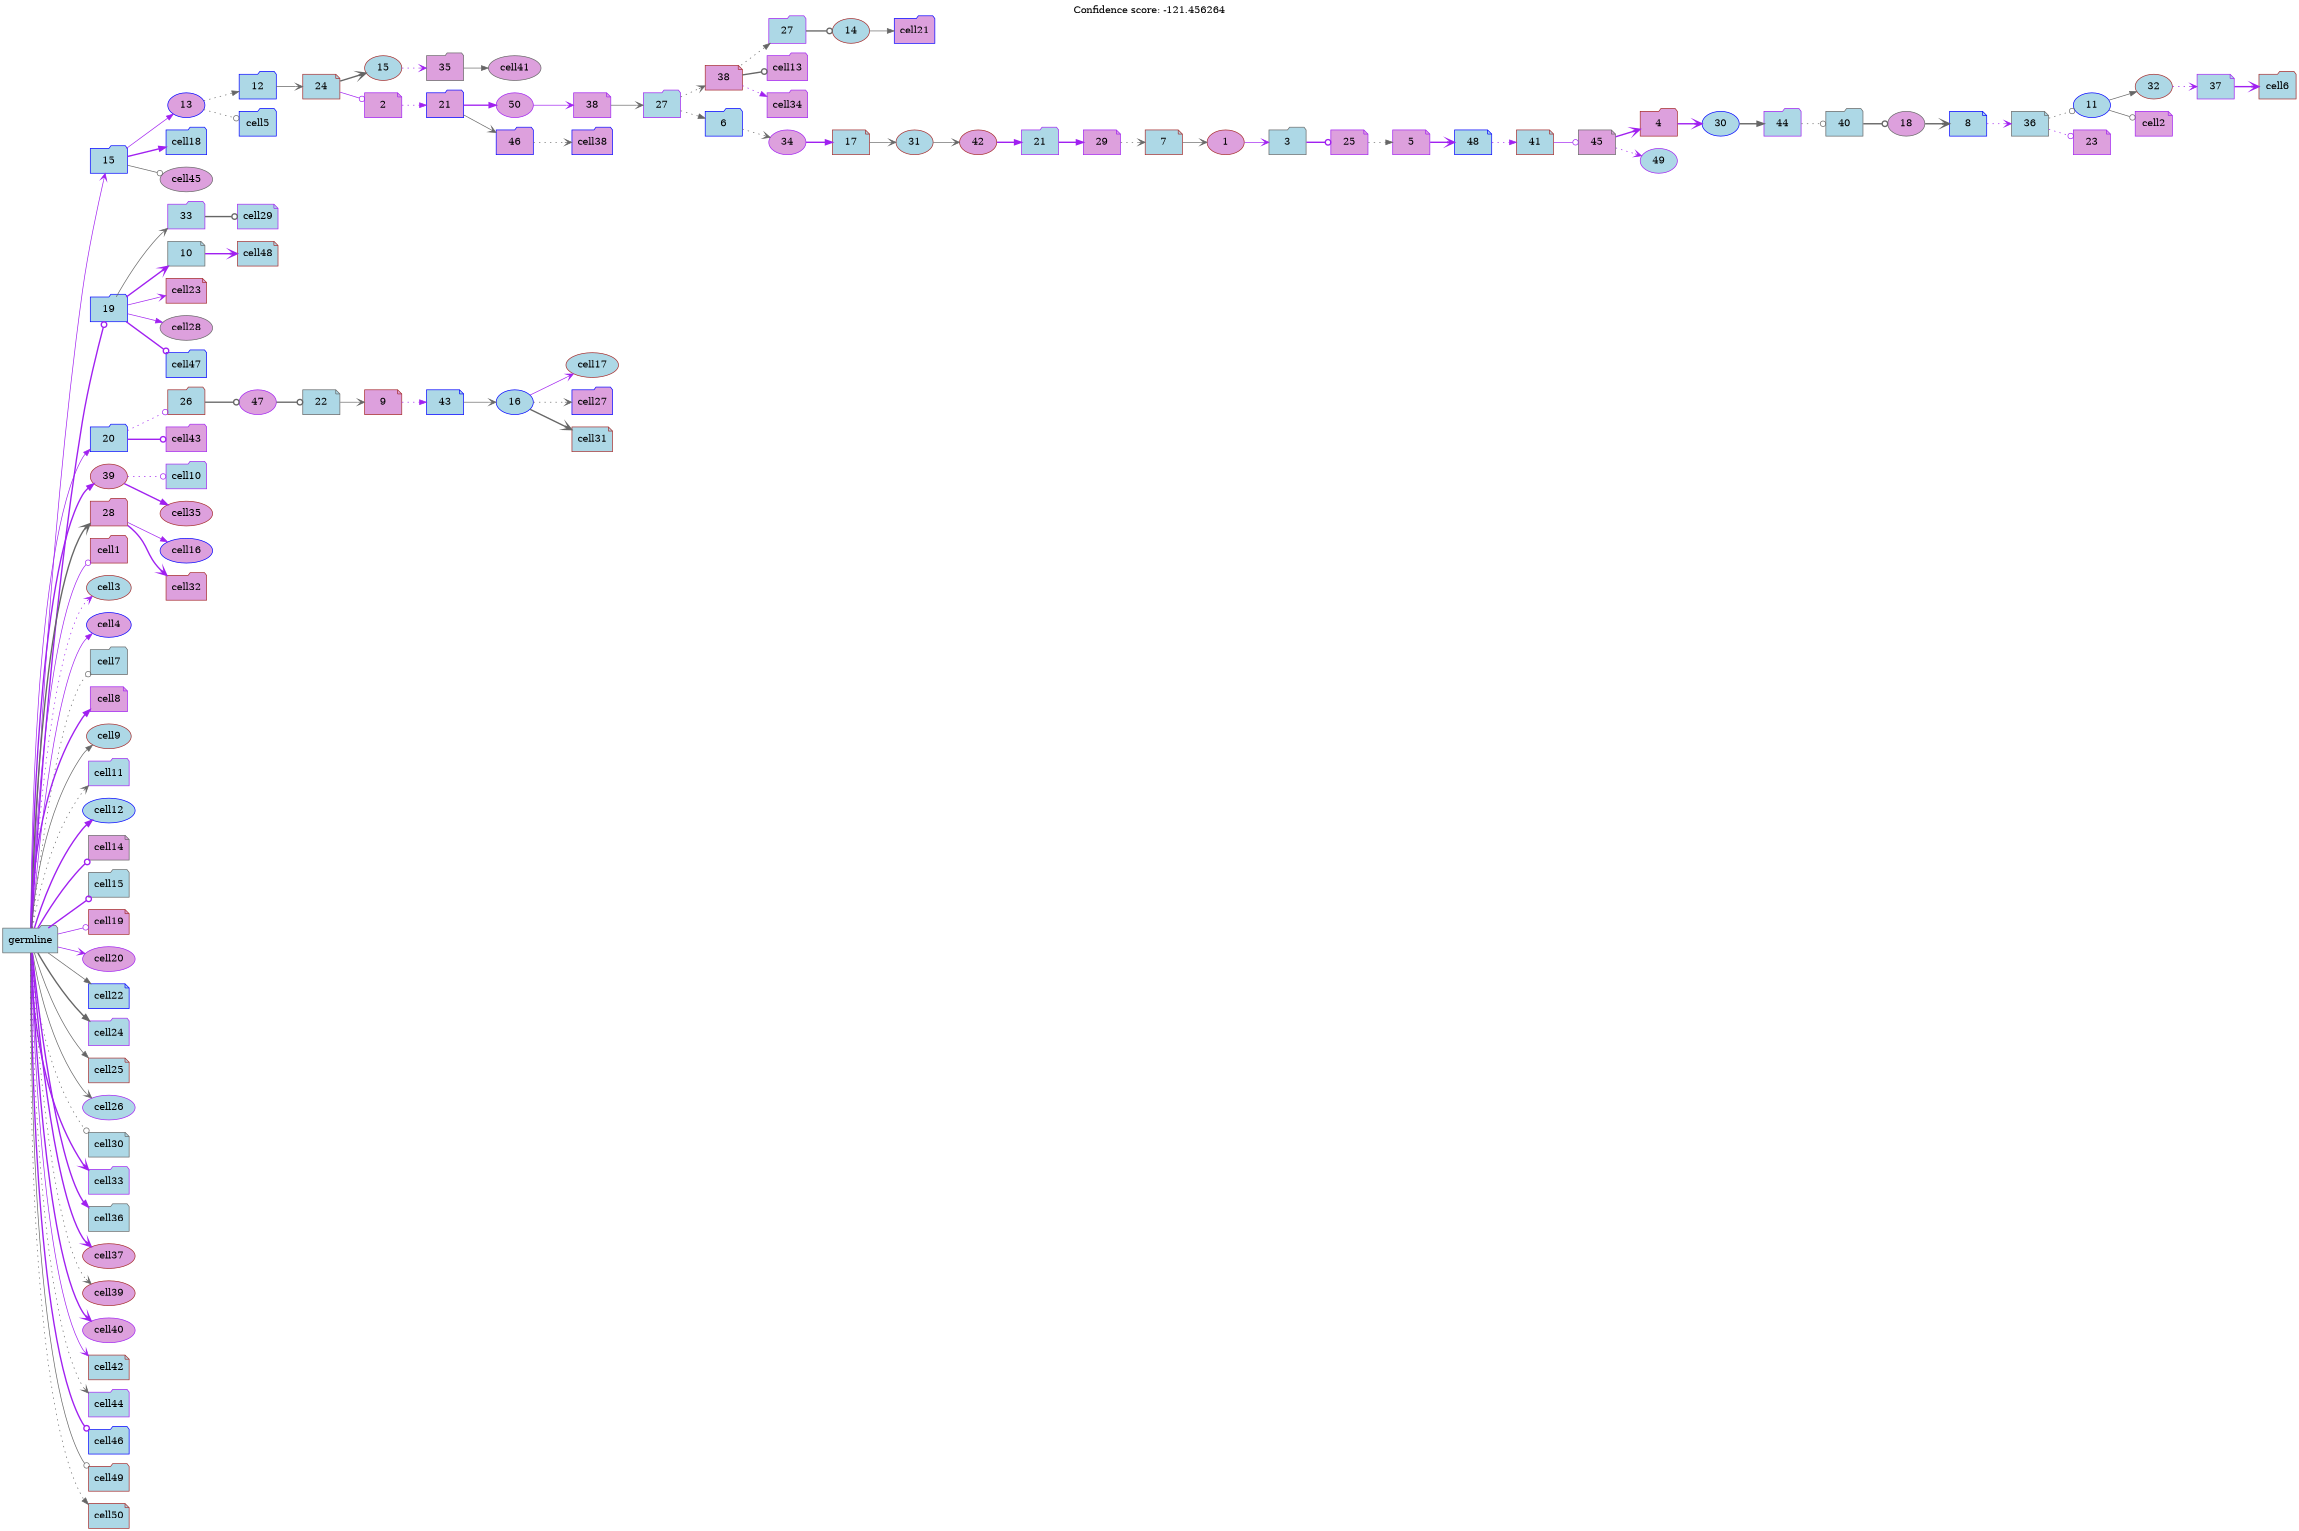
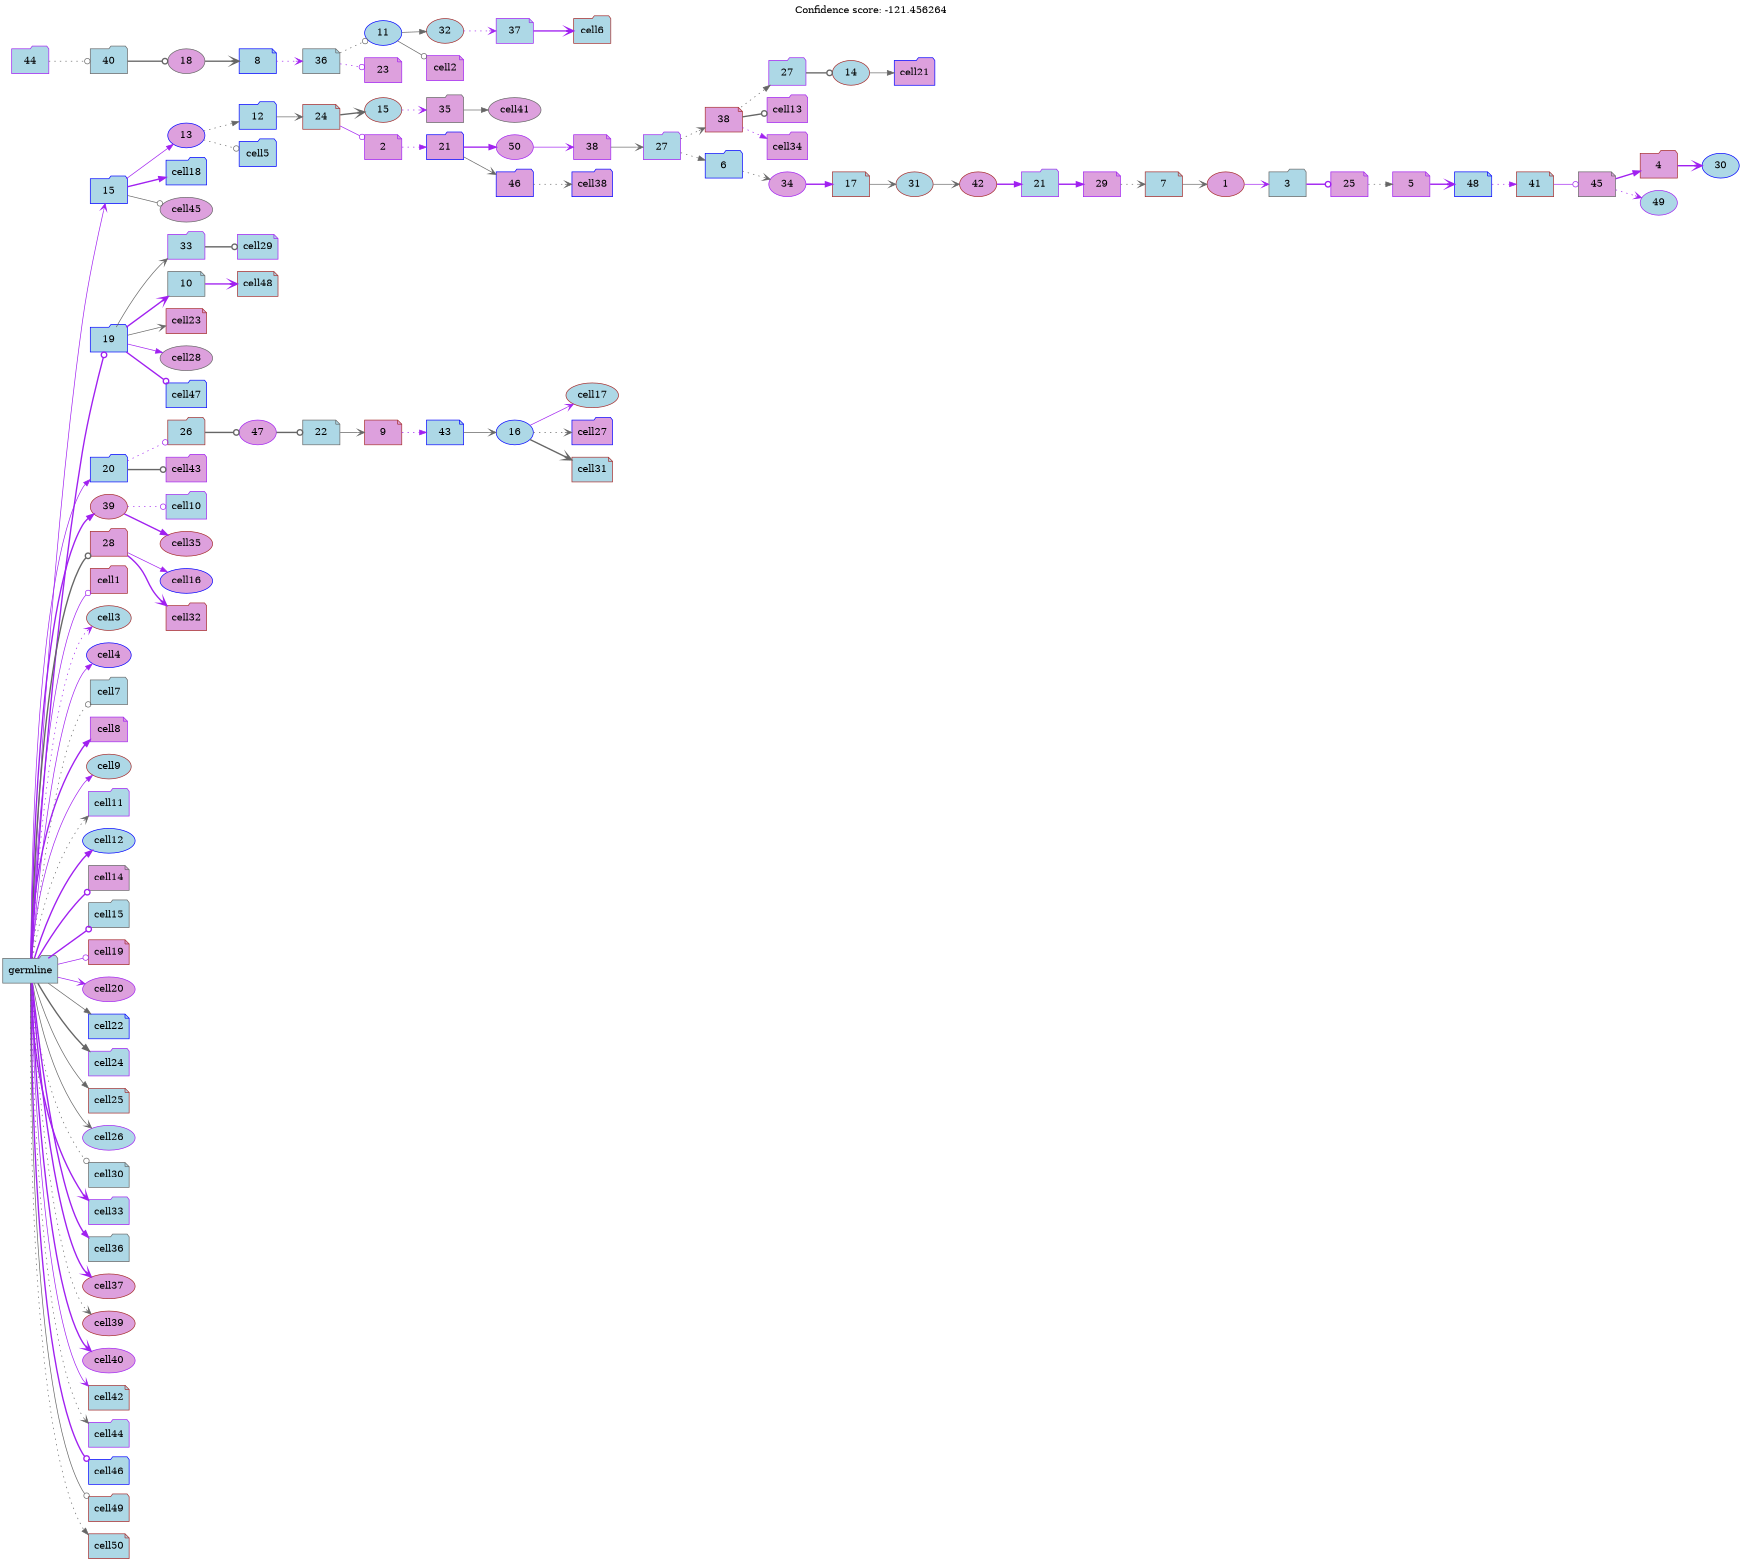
edge "30" -> "44": removed
edge "45" -> "4": arrowhead vee -> normal
edge "19" -> "cell23": color purple -> gray40
edge "20" -> "cell43": color purple -> gray40
edge "germline" -> "28": arrowhead vee -> odot
edge "germline" -> "cell9": color gray40 -> purple
